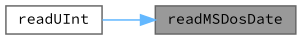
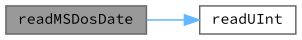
edge "readUInt" -> "readMSDosDate": reversed
